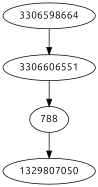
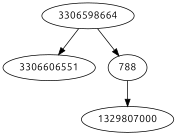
edge "3306606551" -> "788": now "3306598664" -> "788"
node "1329807050": label "1329807050" -> "1329807000"
